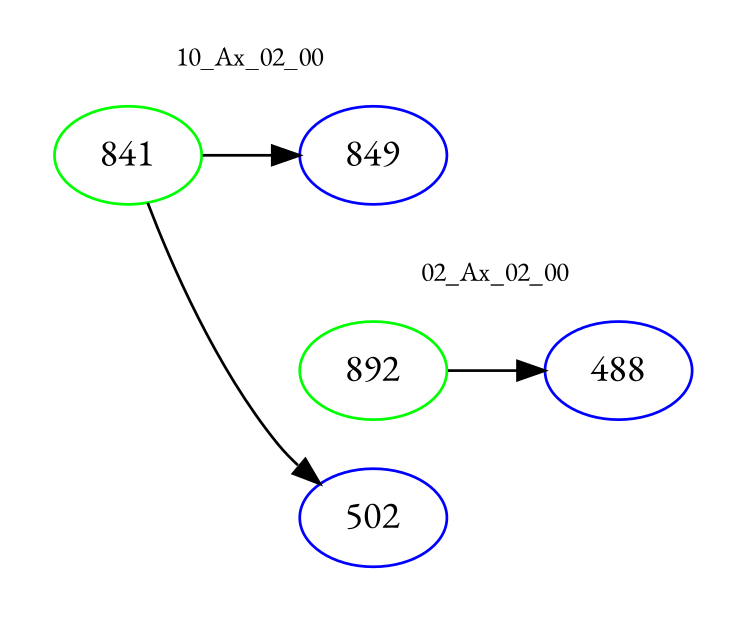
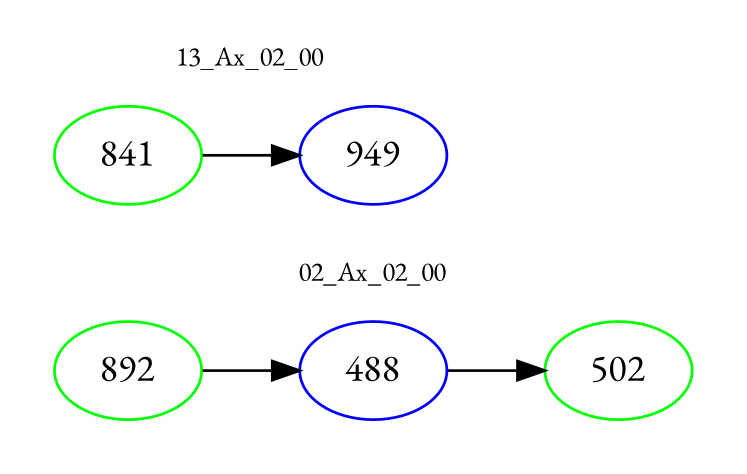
cluster "10_Ax_02_00": label "10_Ax_02_00" -> "13_Ax_02_00"
node "849": label "849" -> "949"
edge "841" -> "502": now "488" -> "502"
node "502": color blue -> green
